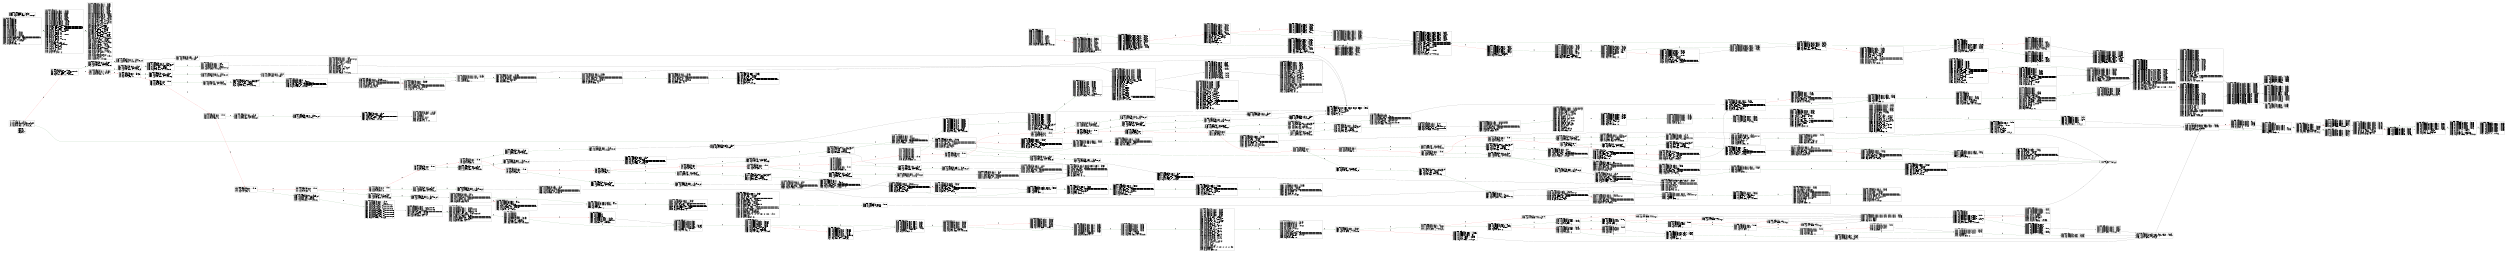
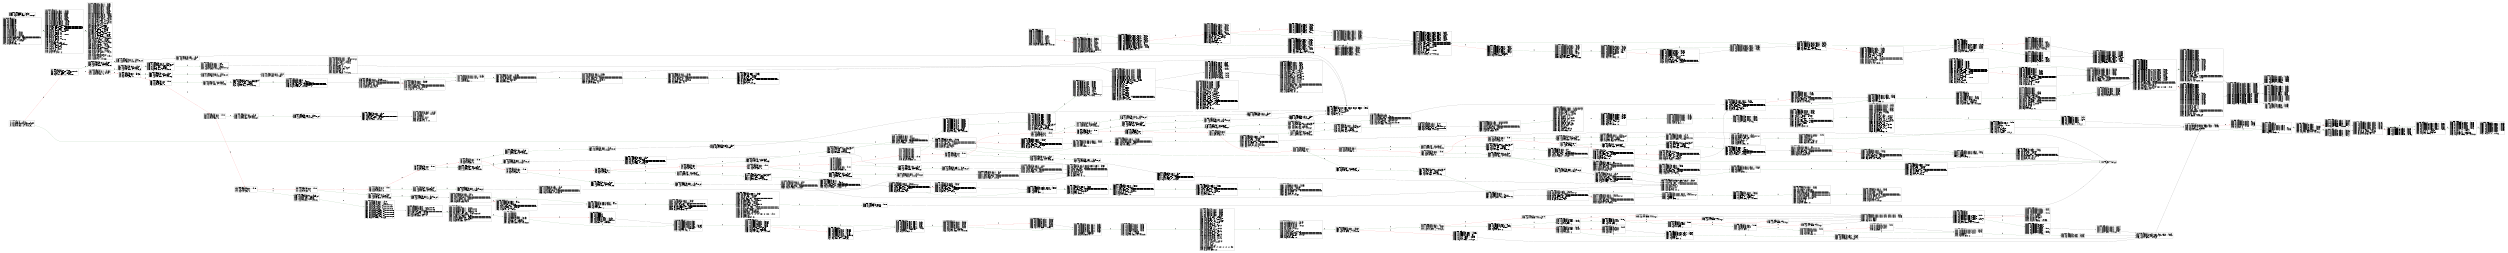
node "_dispatch": removed
